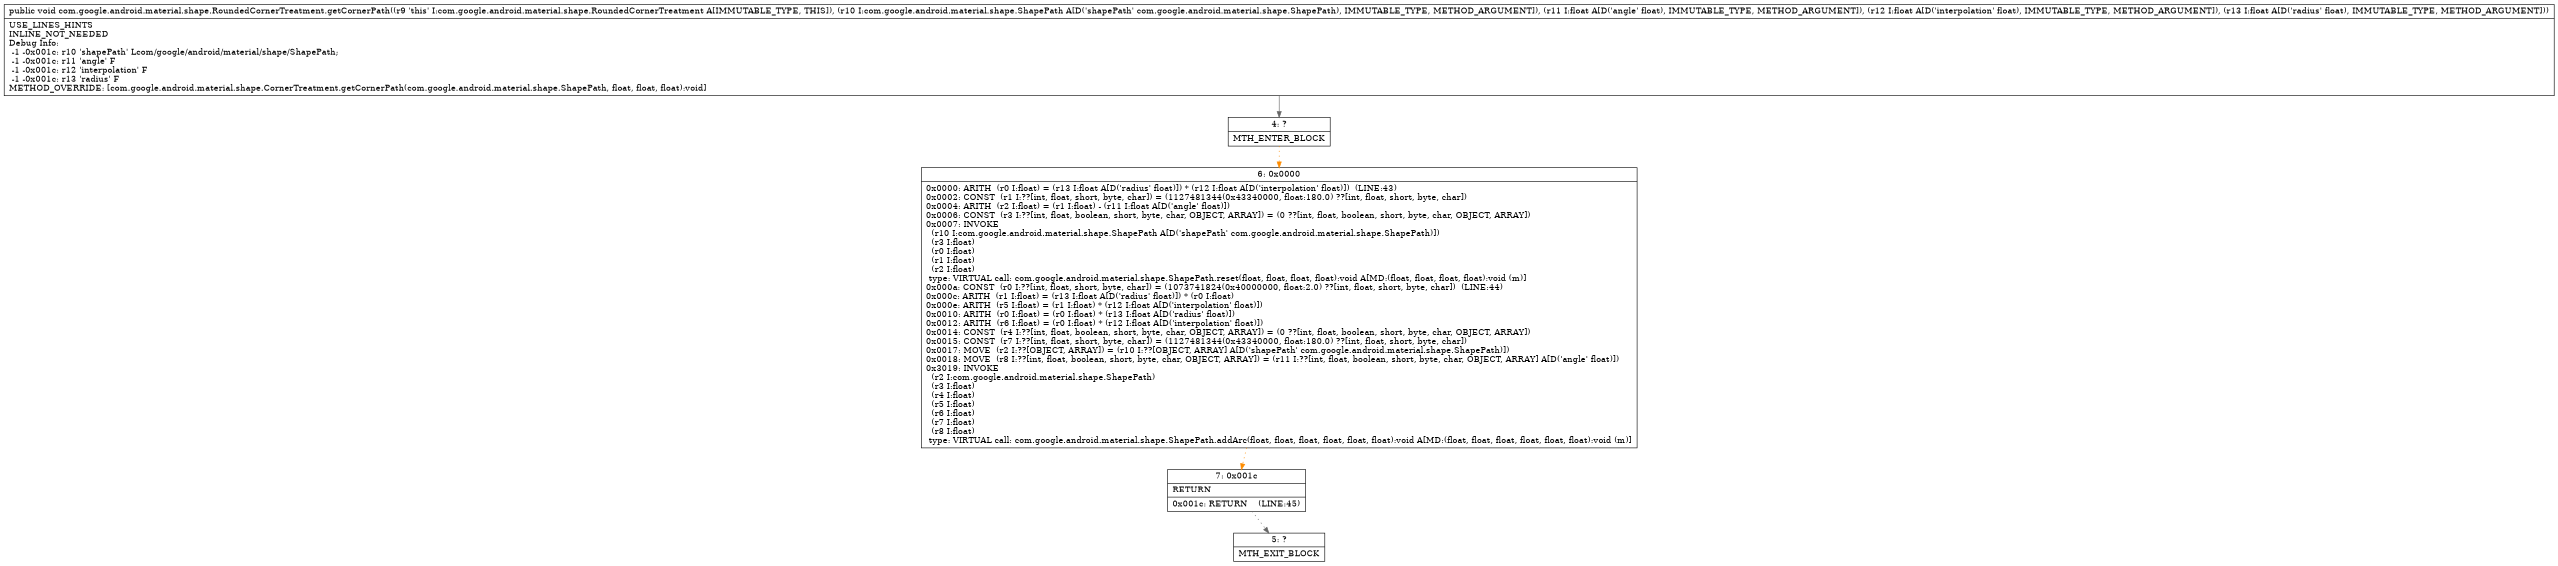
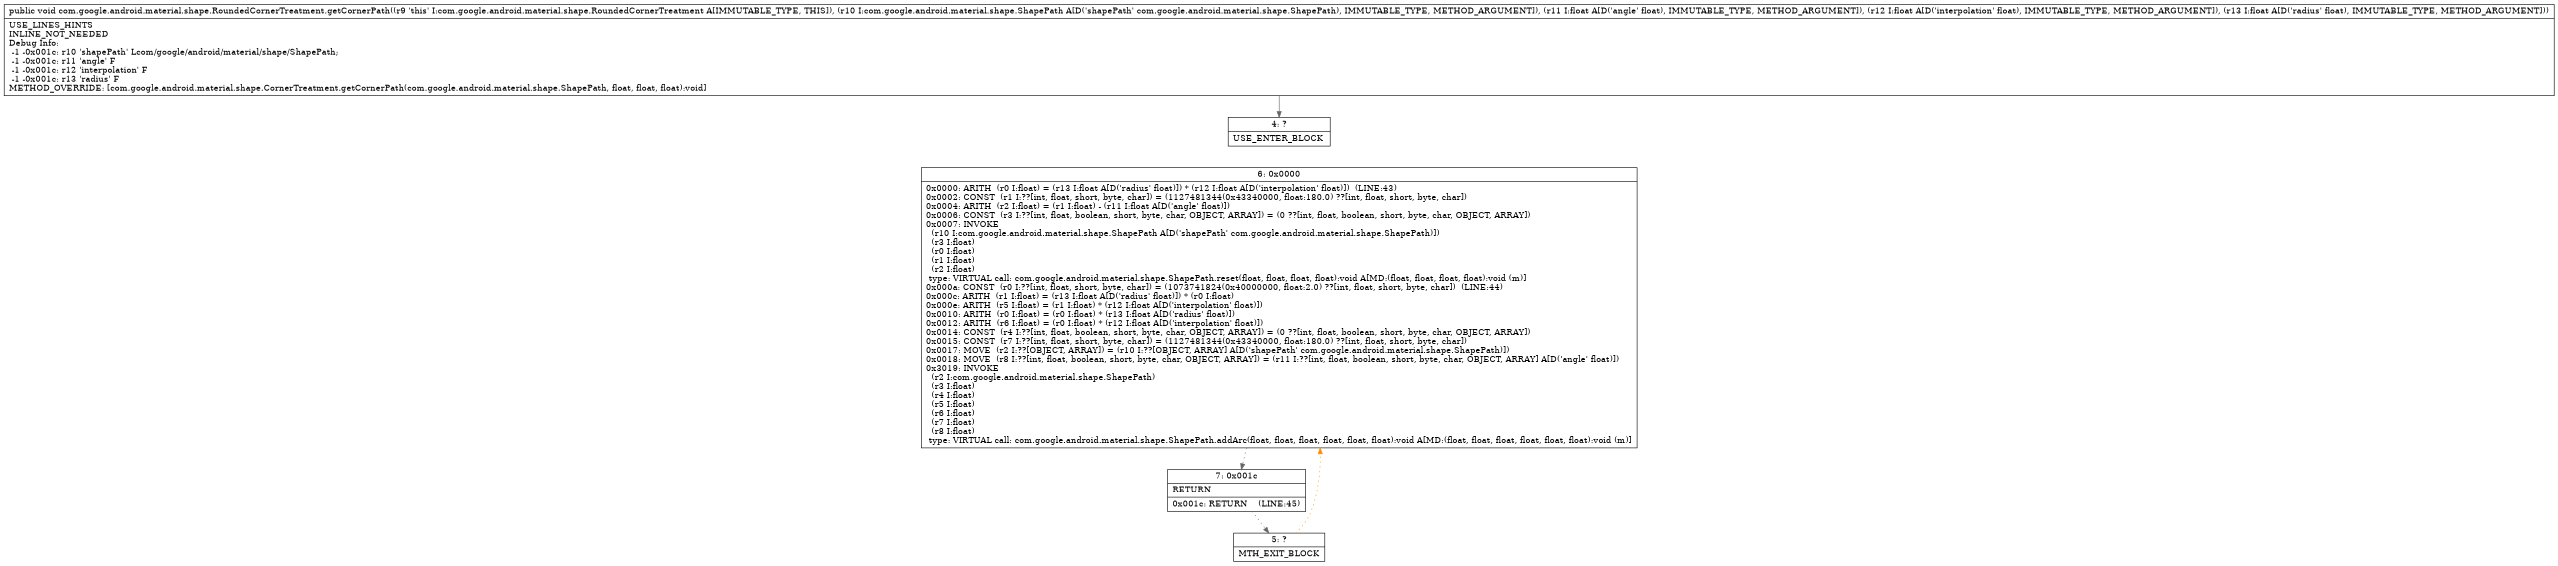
node "4: ?": text "MTH_ENTER_BLOCK" -> "USE_ENTER_BLOCK"
edge "4: ?" -> "6: 0x0000": now "5: ?" -> "6: 0x0000"
edge "6: 0x0000" -> "7: 0x001c": color darkorange -> gray40
